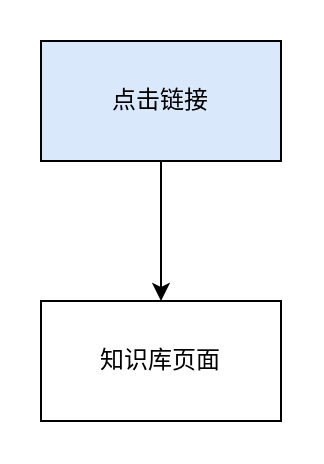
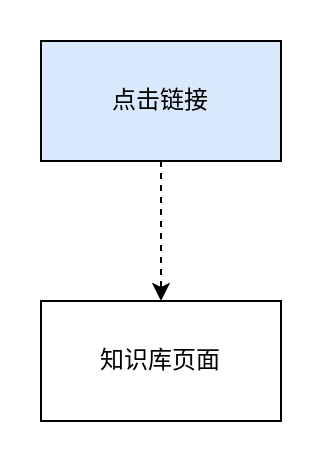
edge "点击链接" -> "知识库页面": style solid -> dashed
